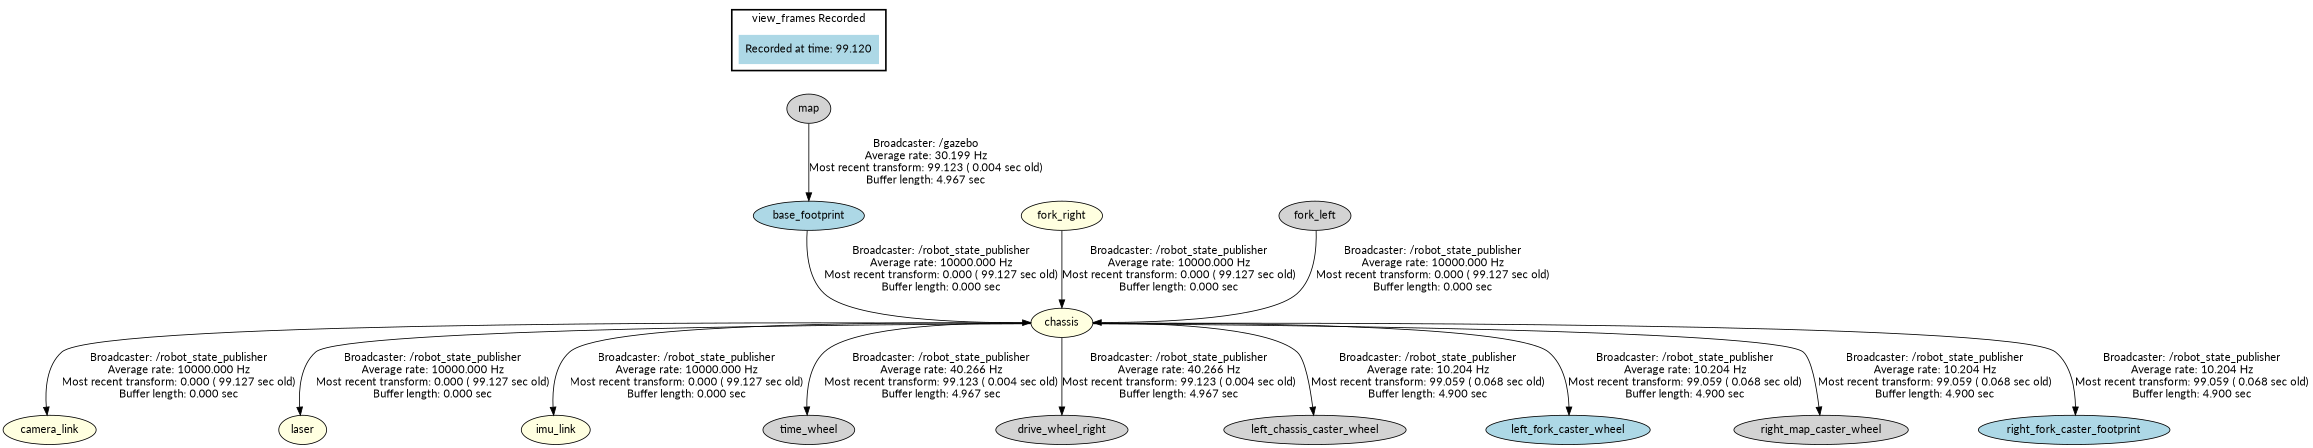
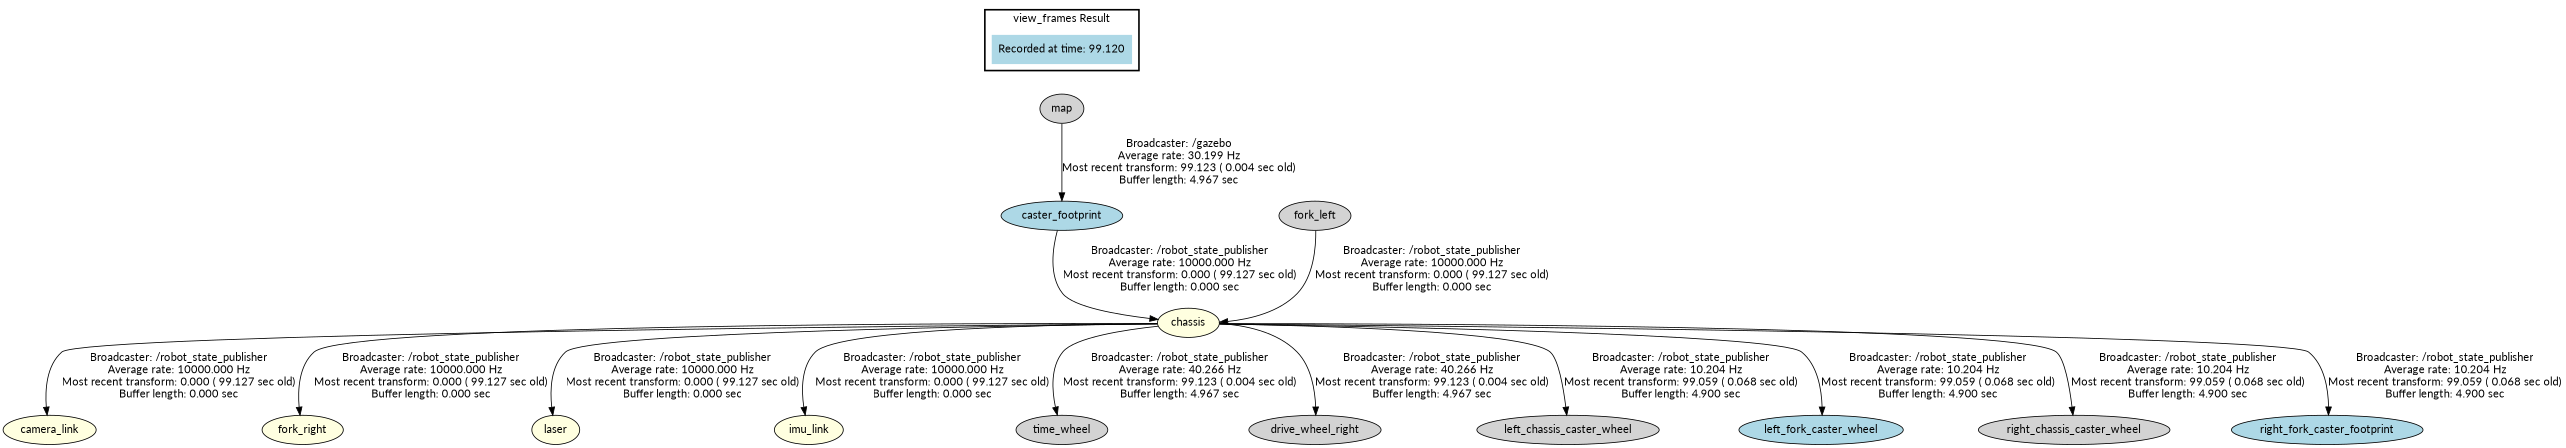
cluster "view_frames Recorded": label "view_frames Recorded" -> "view_frames Result"
node "base_footprint": label "base_footprint" -> "caster_footprint"
edge "fork_right" -> "chassis": reversed
node "right_map_caster_wheel": label "right_map_caster_wheel" -> "right_chassis_caster_wheel"
